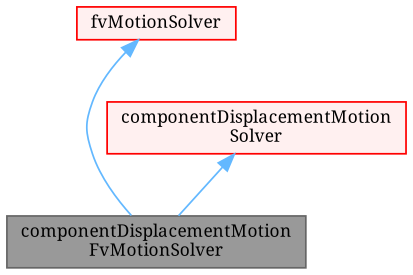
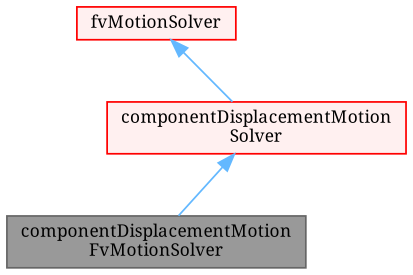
edge "componentDisplacementMotion FvMotionSolver" -> "fvMotionSolver": now "componentDisplacementMotion Solver" -> "fvMotionSolver"
